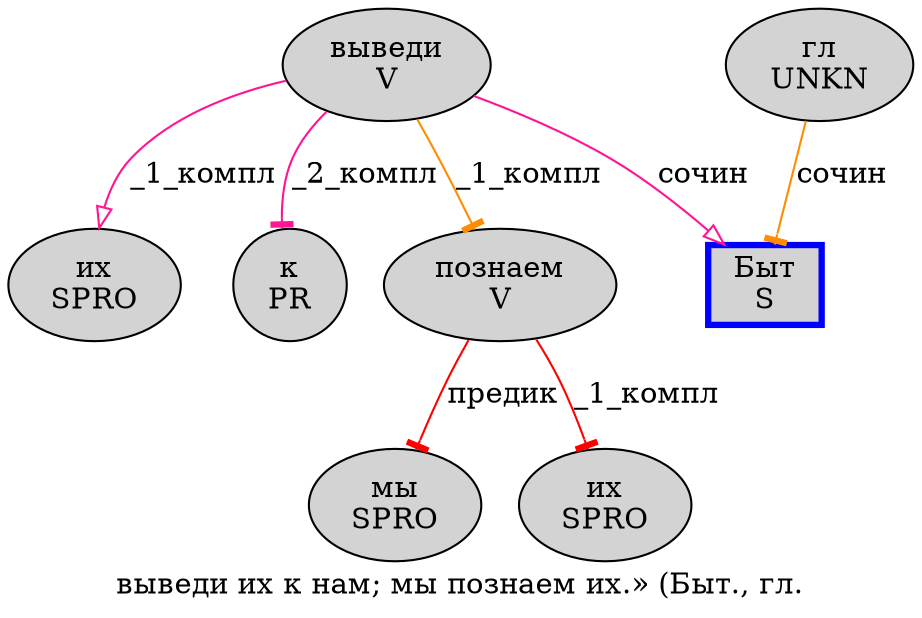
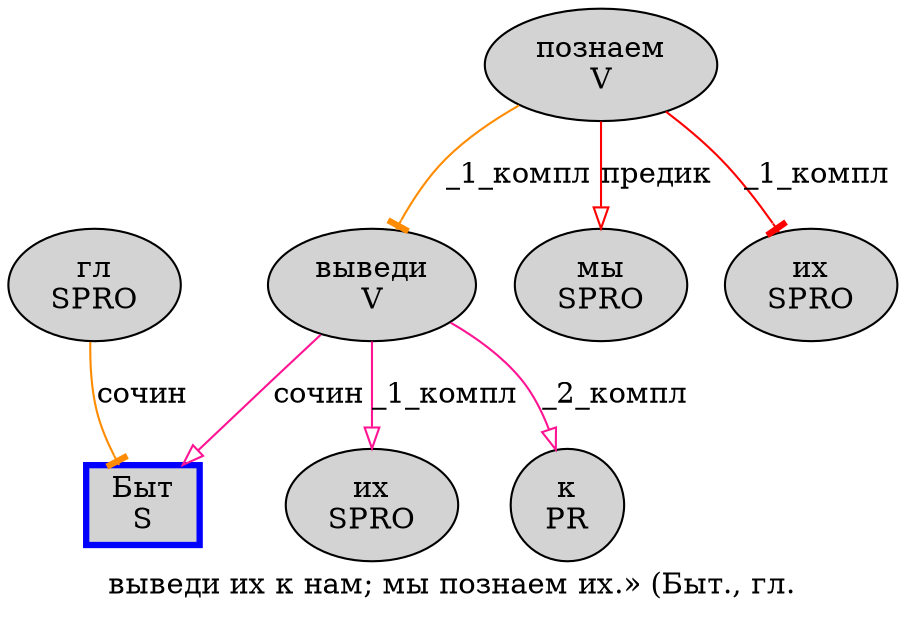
node "гл UNKN": label "гл UNKN" -> "гл SPRO"
edge "выведи V" -> "к PR": arrowhead tee -> onormal
edge "выведи V" -> "познаем V": reversed
edge "познаем V" -> "мы SPRO": arrowhead tee -> onormal
